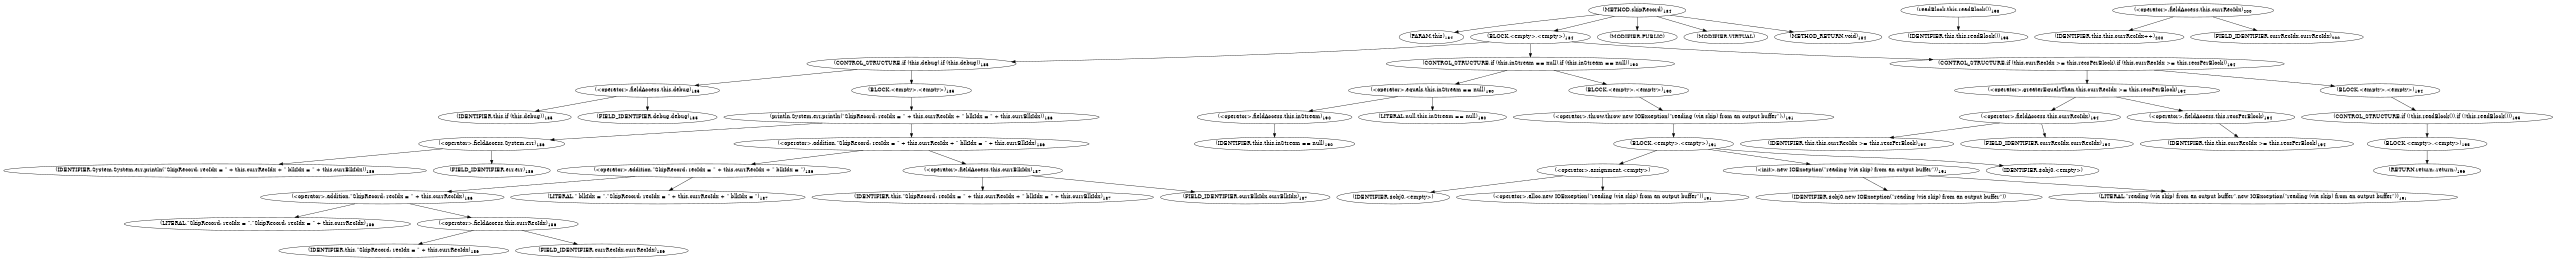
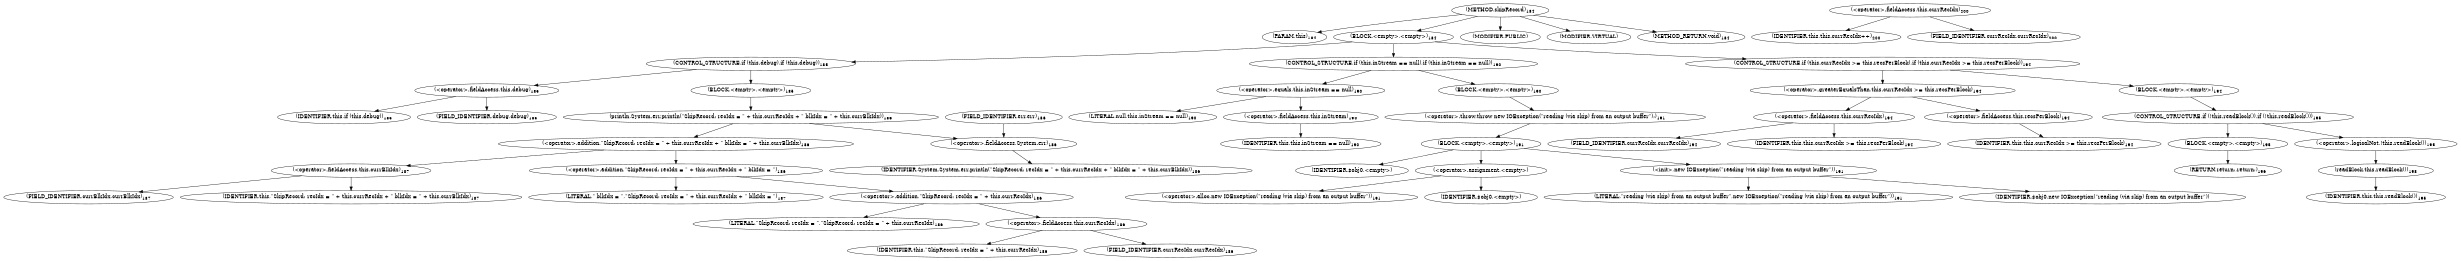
node "(<operator>.logicalNot,!this.readBlock())": added
edge "(<operator>.fieldAccess,System.err)" -> "(FIELD_IDENTIFIER,err,err)": reversed
